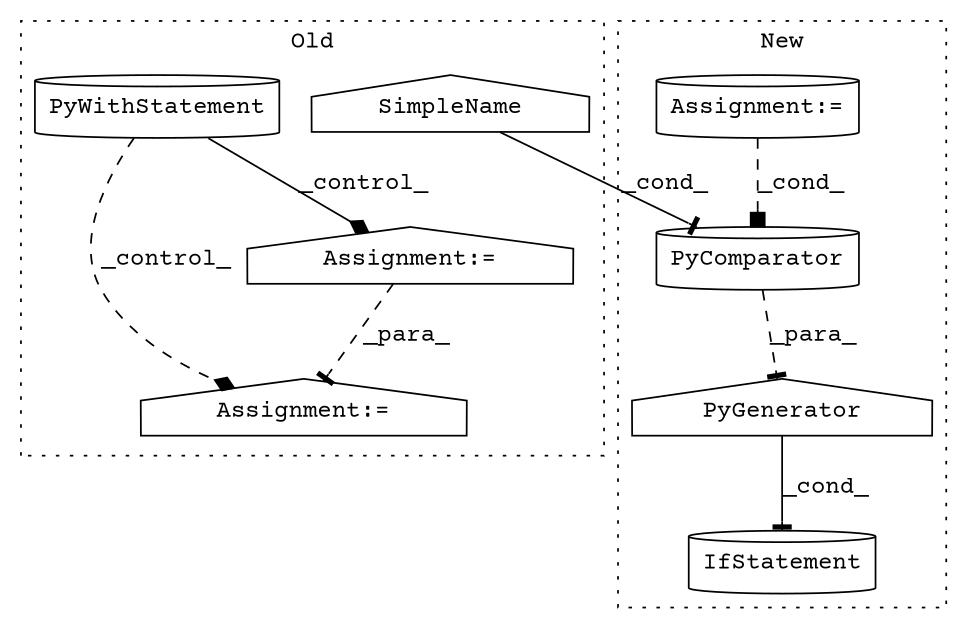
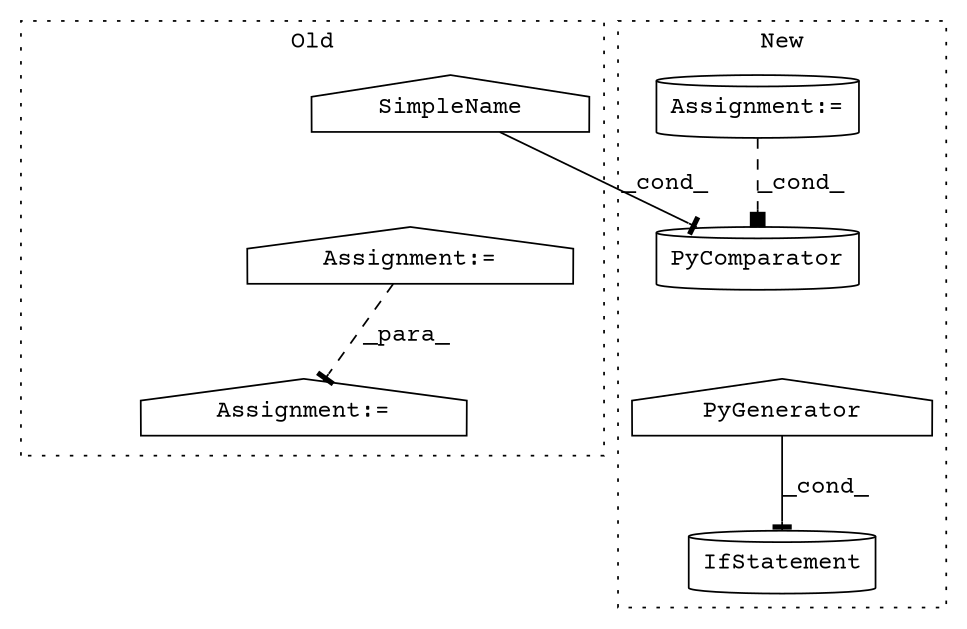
node "PyWithStatement": removed
edge "PyComparator" -> "PyGenerator": removed, label "_para_"
